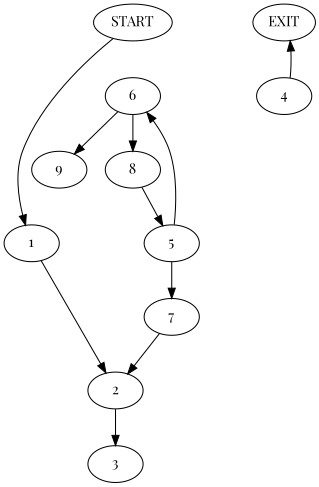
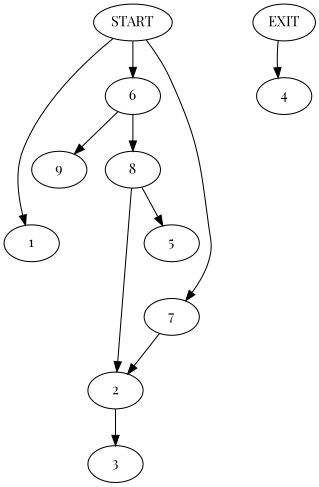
edge "4" -> "EXIT": reversed
edge "5" -> "6": now "START" -> "6"
edge "5" -> "7": now "START" -> "7"
edge "1" -> "2": now "8" -> "2"
